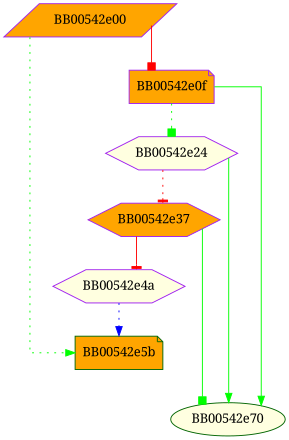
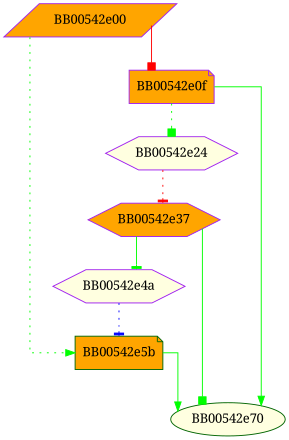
edge "BB00542e37" -> "BB00542e4a": color red -> green
edge "BB00542e24" -> "BB00542e70": now "BB00542e5b" -> "BB00542e70"
edge "BB00542e4a" -> "BB00542e5b": arrowhead normal -> tee
